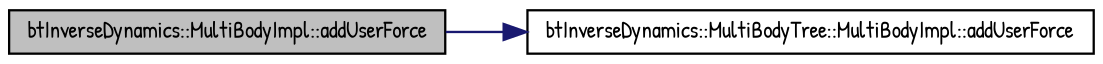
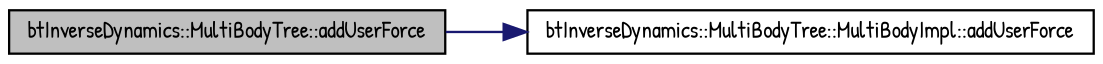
node "btInverseDynamics::MultiBodyImpl::addUserForce": label "btInverseDynamics::MultiBodyImpl::addUserForce" -> "btInverseDynamics::MultiBodyTree::addUserForce"
